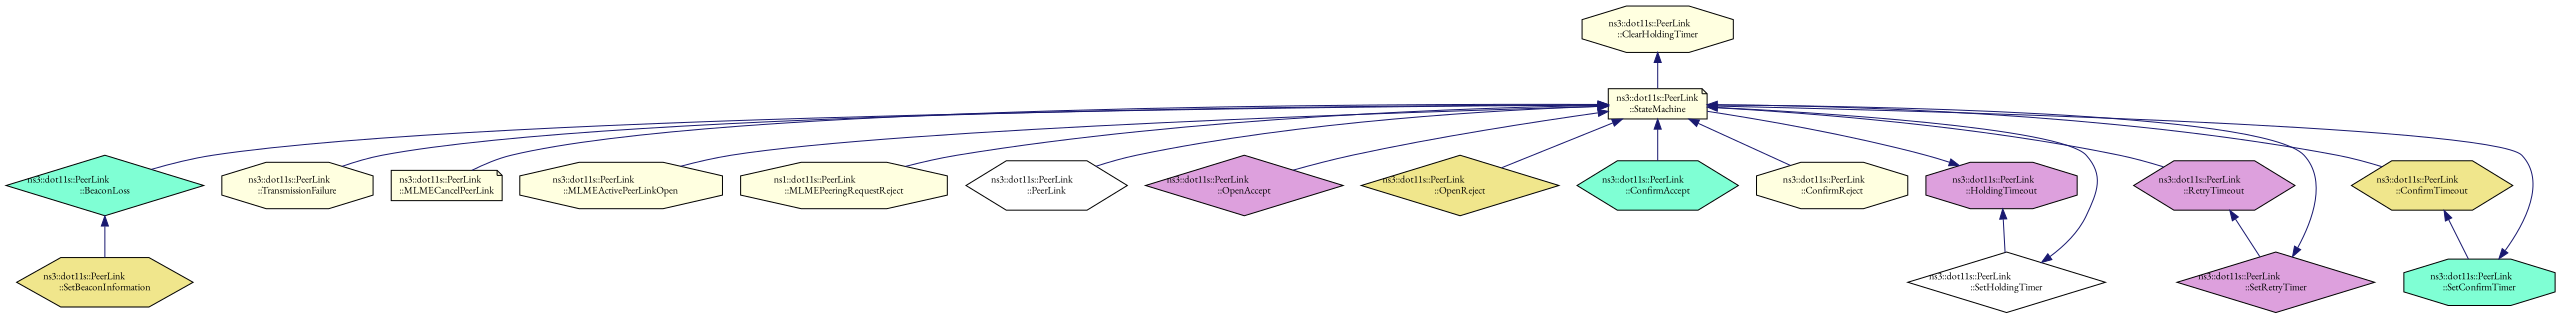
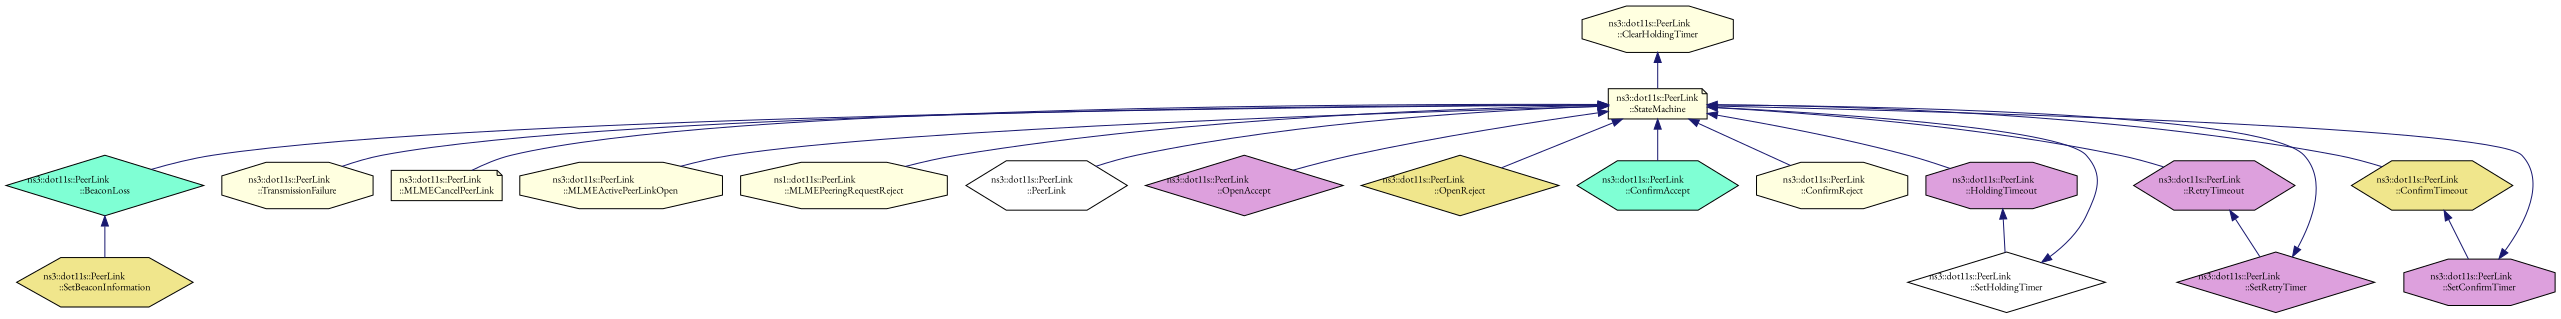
edge "ns3::dot11s::PeerLink ::StateMachine" -> "ns3::dot11s::PeerLink ::HoldingTimeout": reversed
node "ns3::dot11s::PeerLink ::SetConfirmTimer": fillcolor aquamarine -> plum
